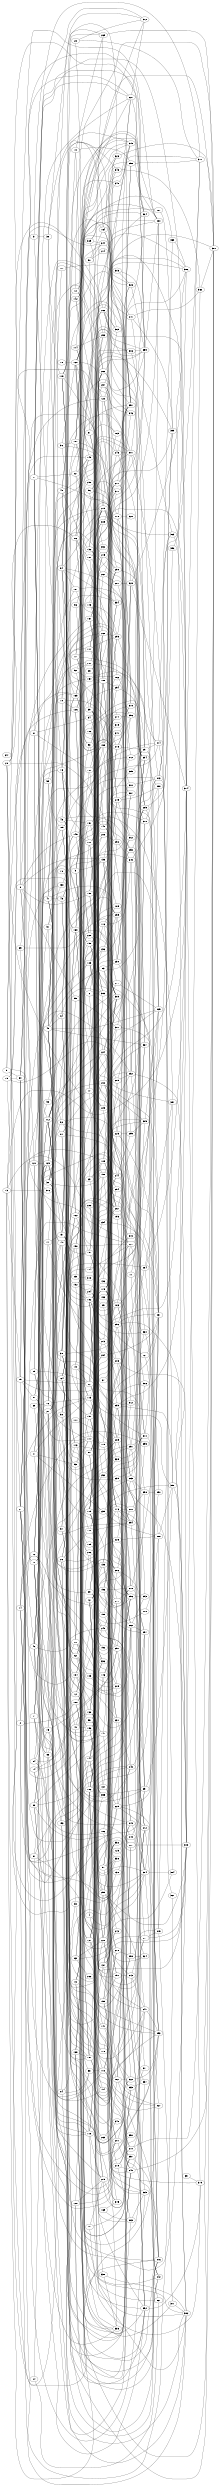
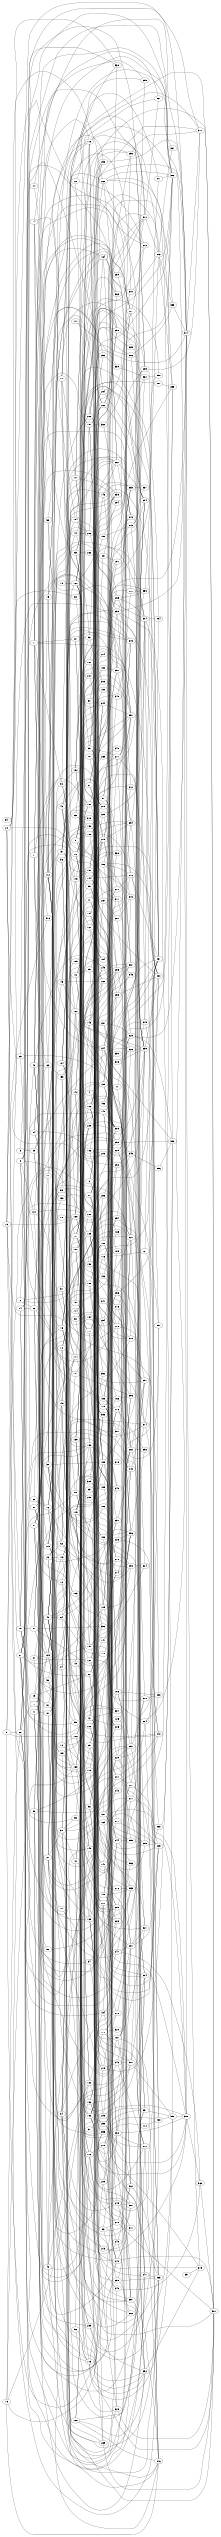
node "276": added
